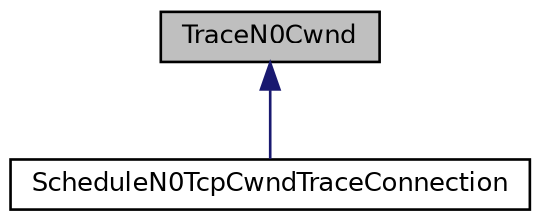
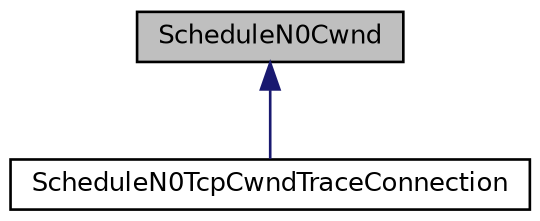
node "TraceN0Cwnd": label "TraceN0Cwnd" -> "ScheduleN0Cwnd"
